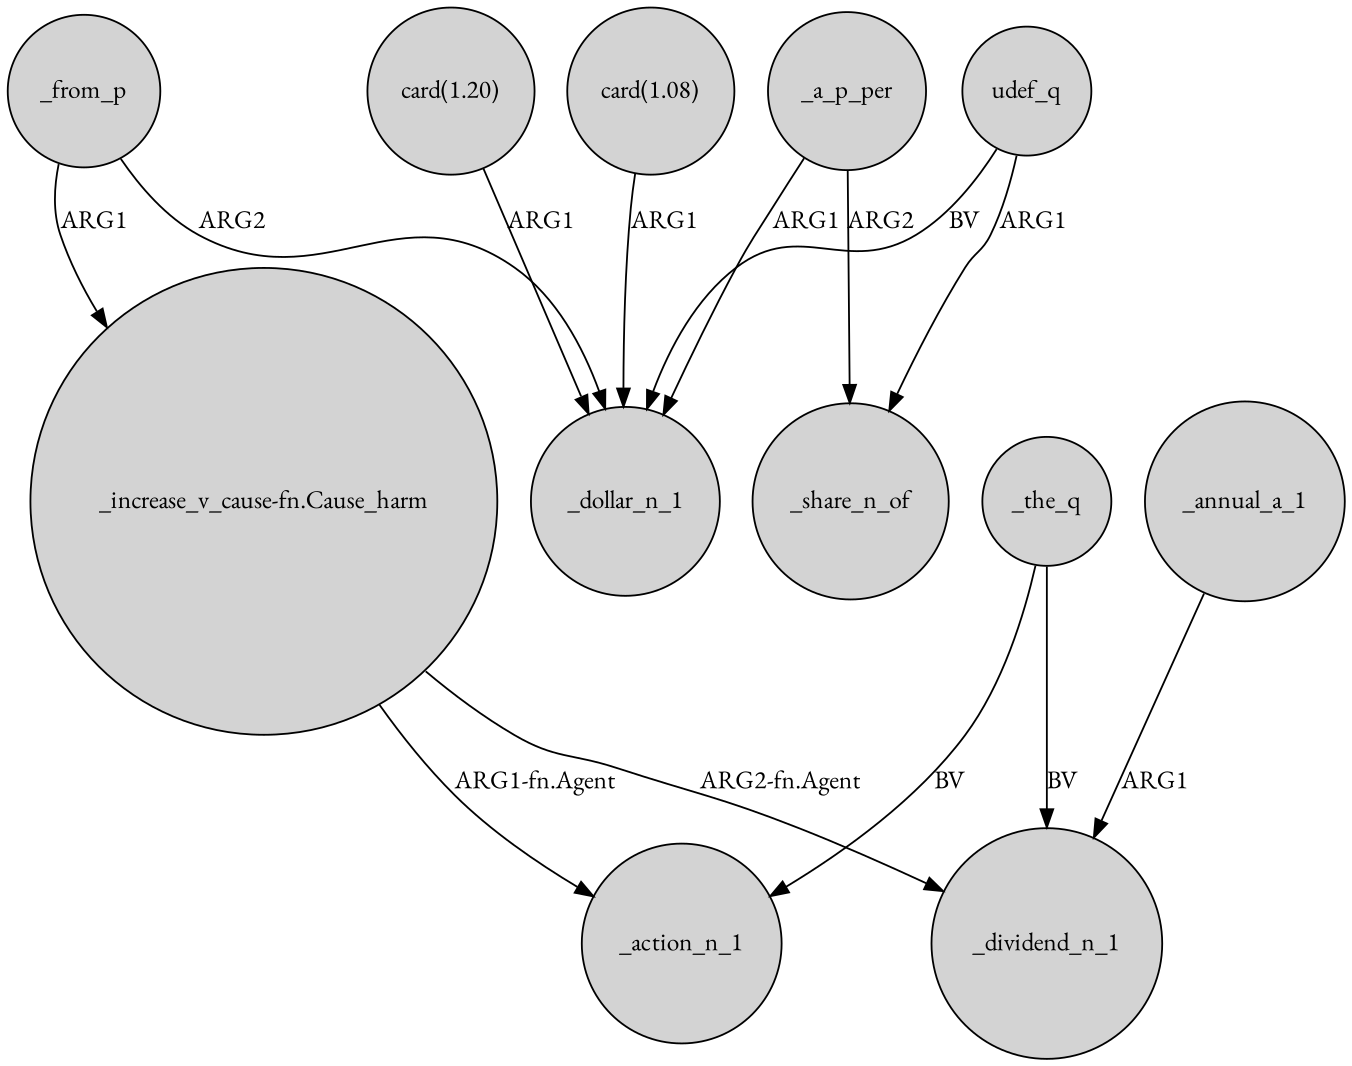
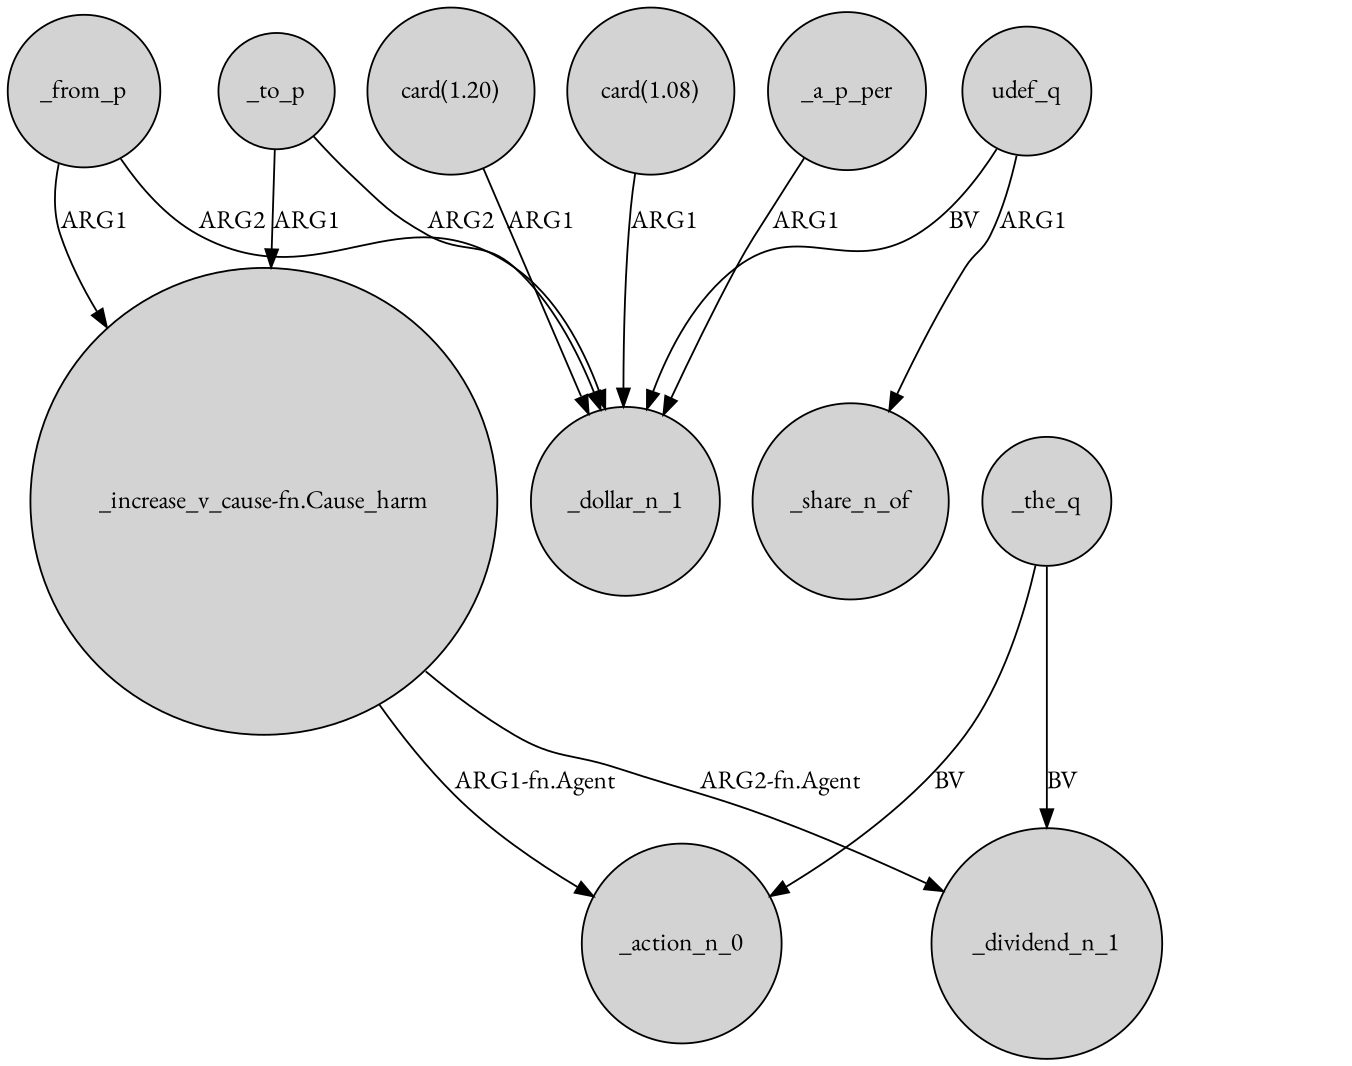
node "_to_p": added
edge "_a_p_per" -> "_share_n_of": removed, label "ARG2"
node "_annual_a_1": removed
node "_action_n_1": label "_action_n_1" -> "_action_n_0"
